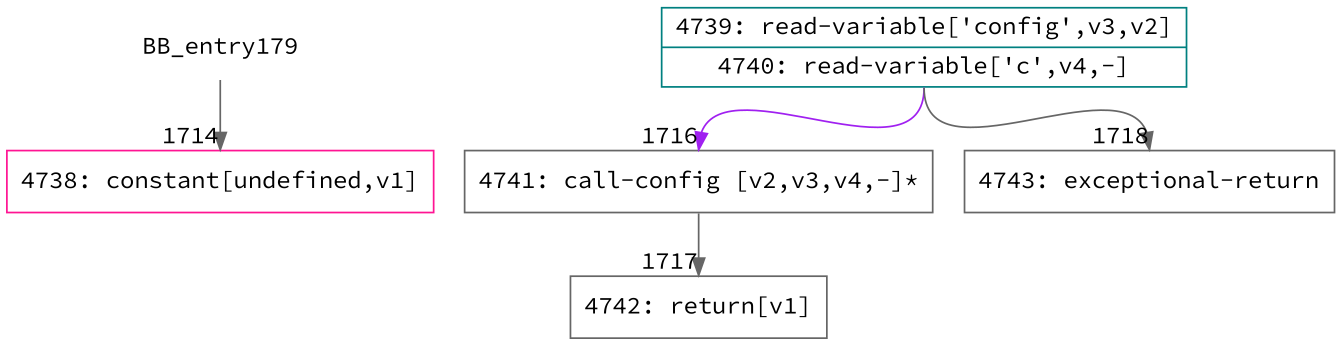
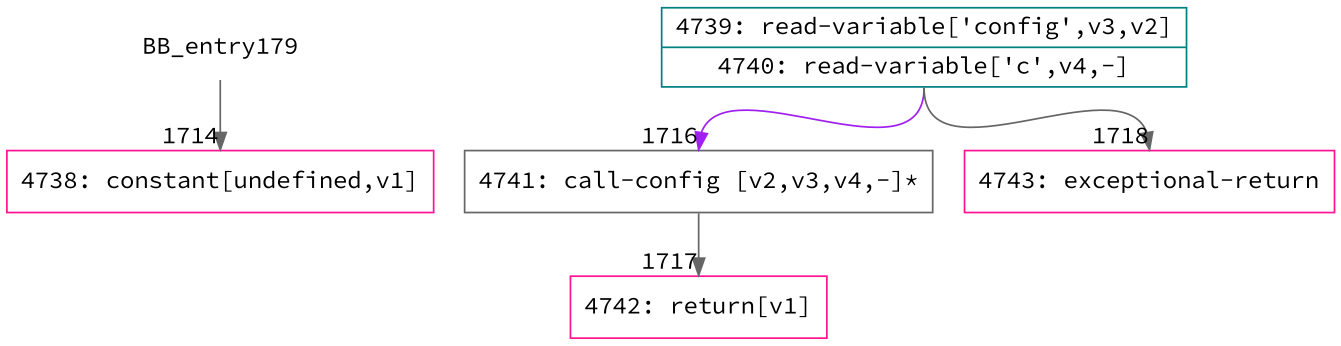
node "4743: exceptional-return": color gray40 -> deeppink
node "4742: return[v1]": color gray40 -> deeppink
